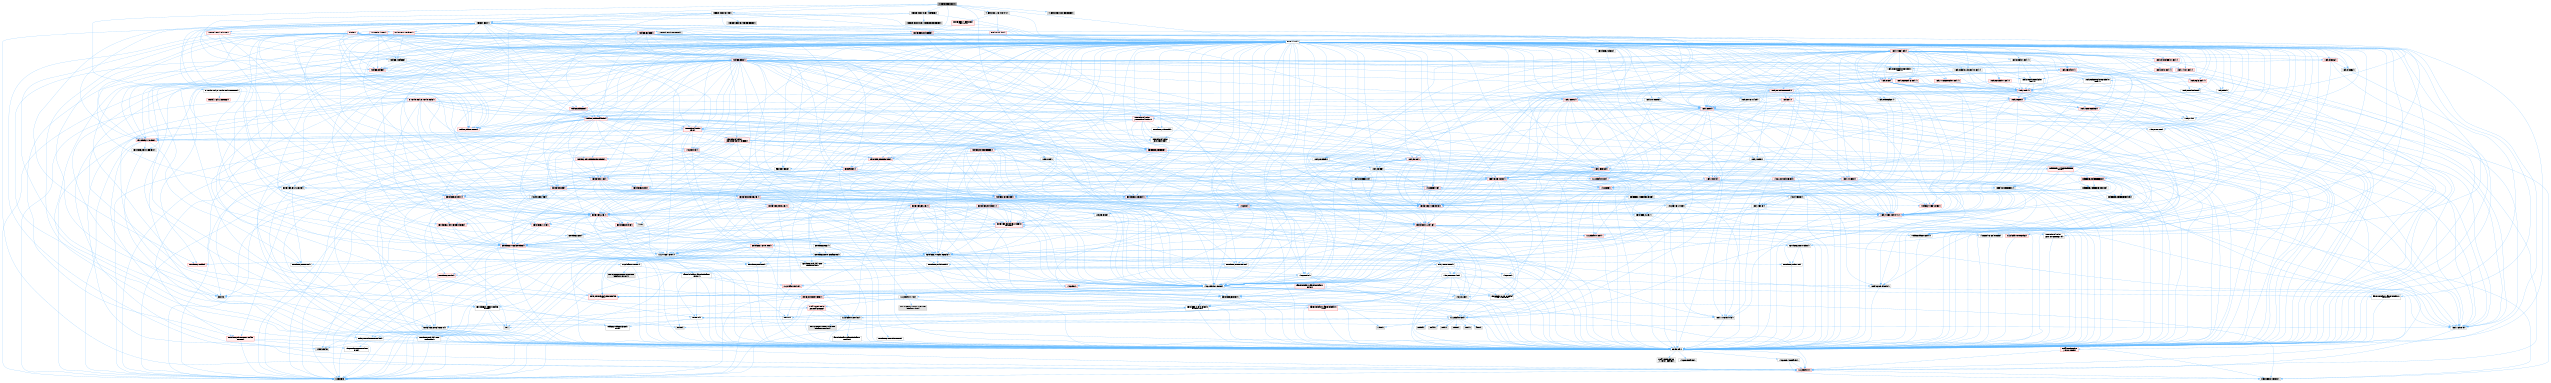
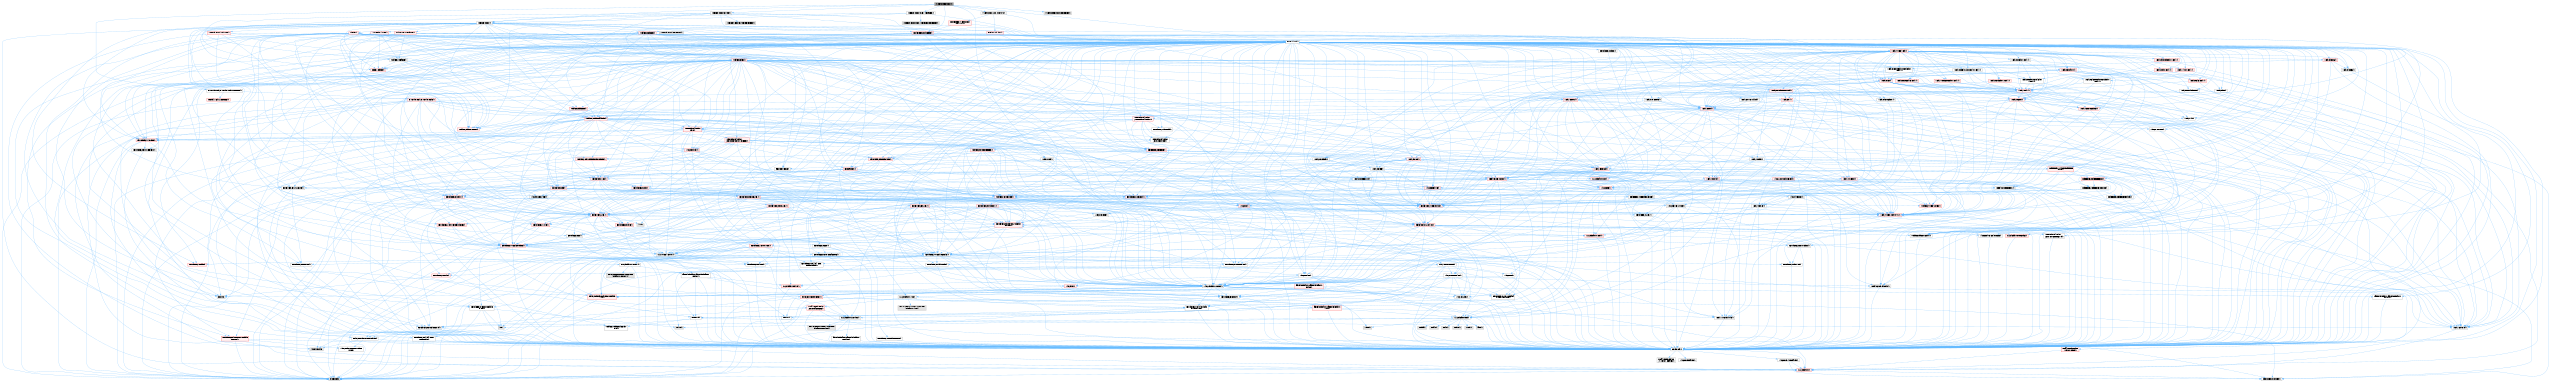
node "UObject/Object.h": label "UObject/Object.h" -> "Decay/Object.h"
